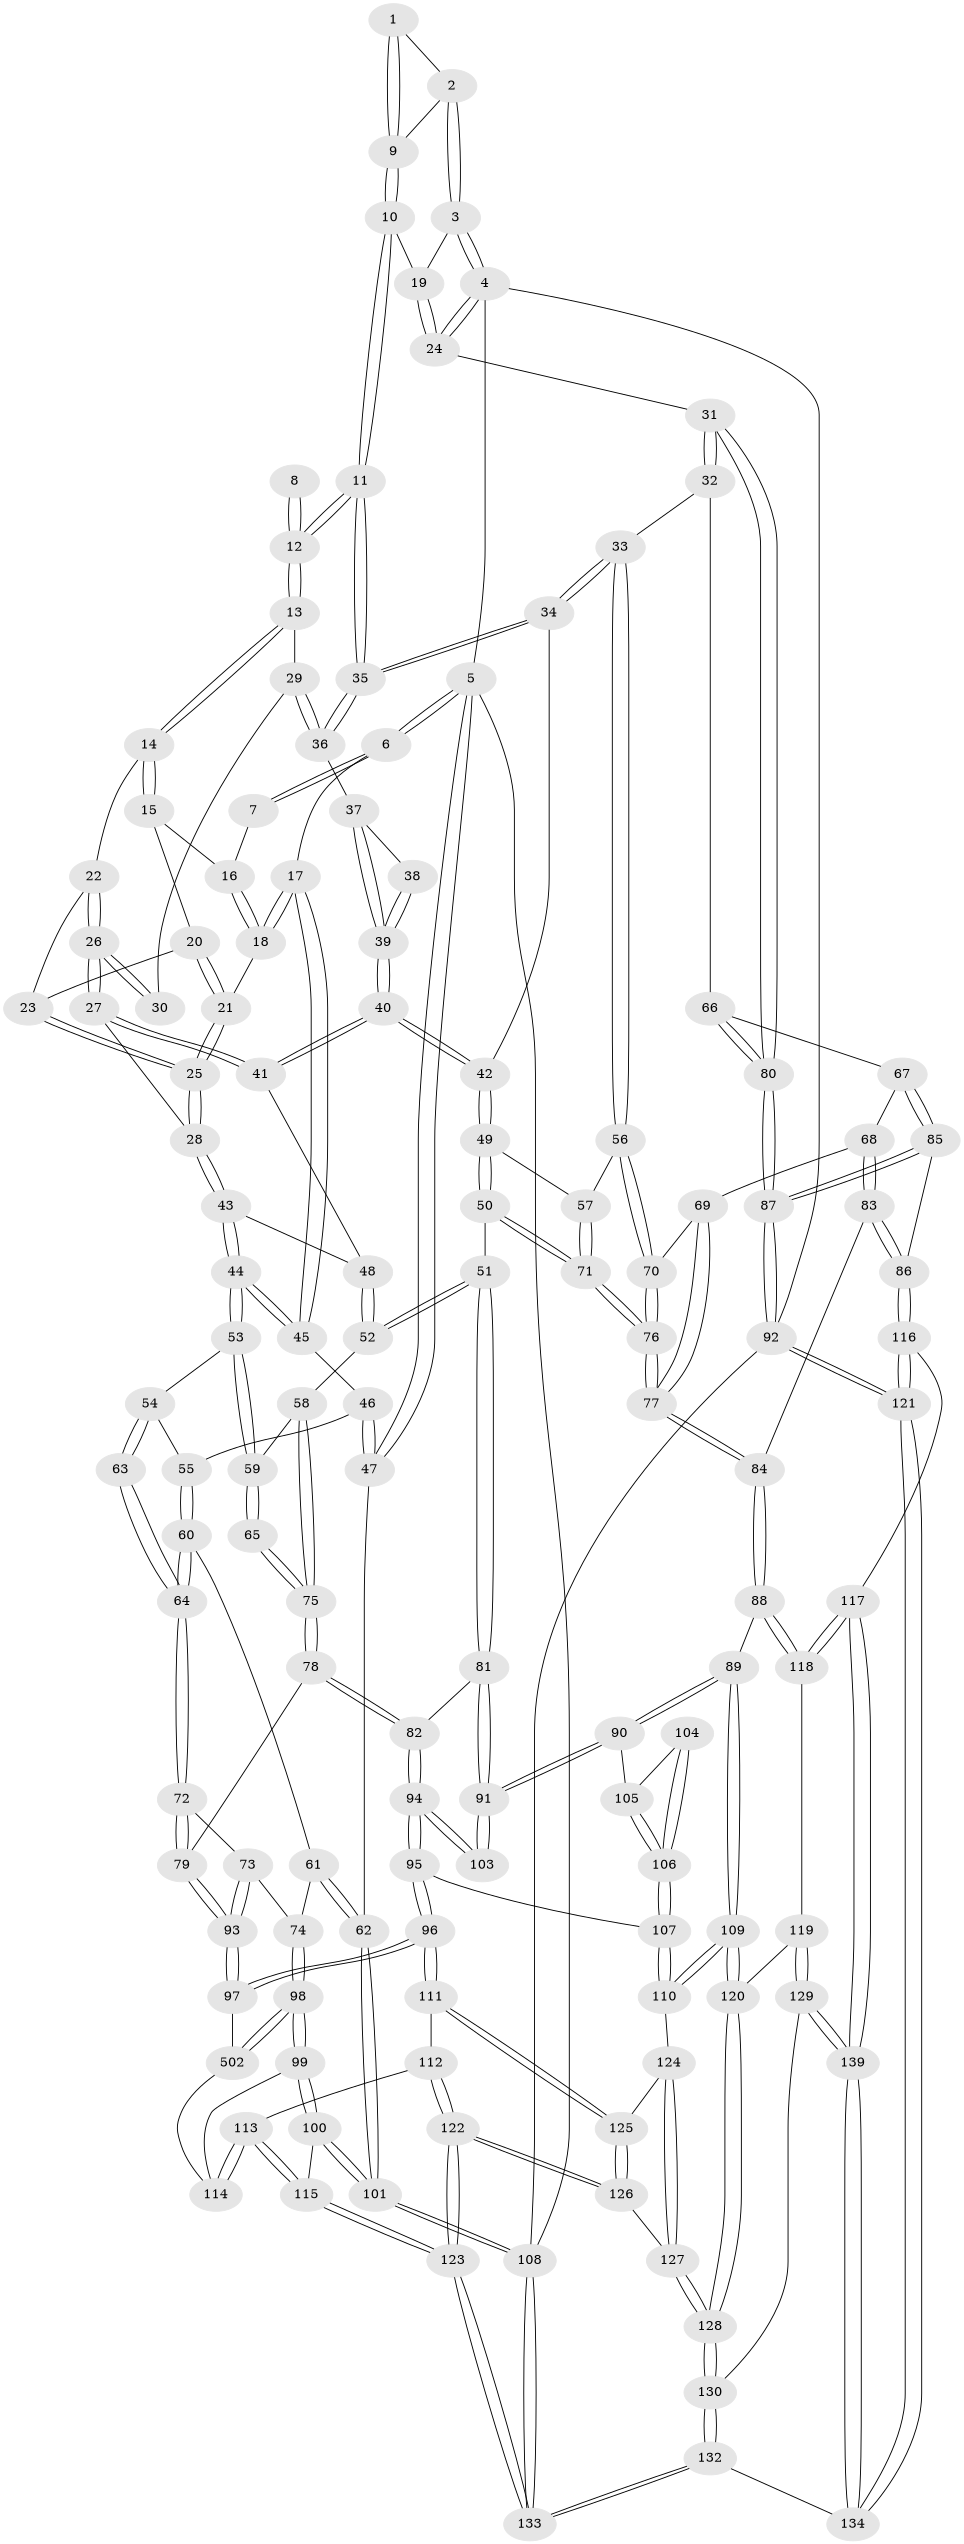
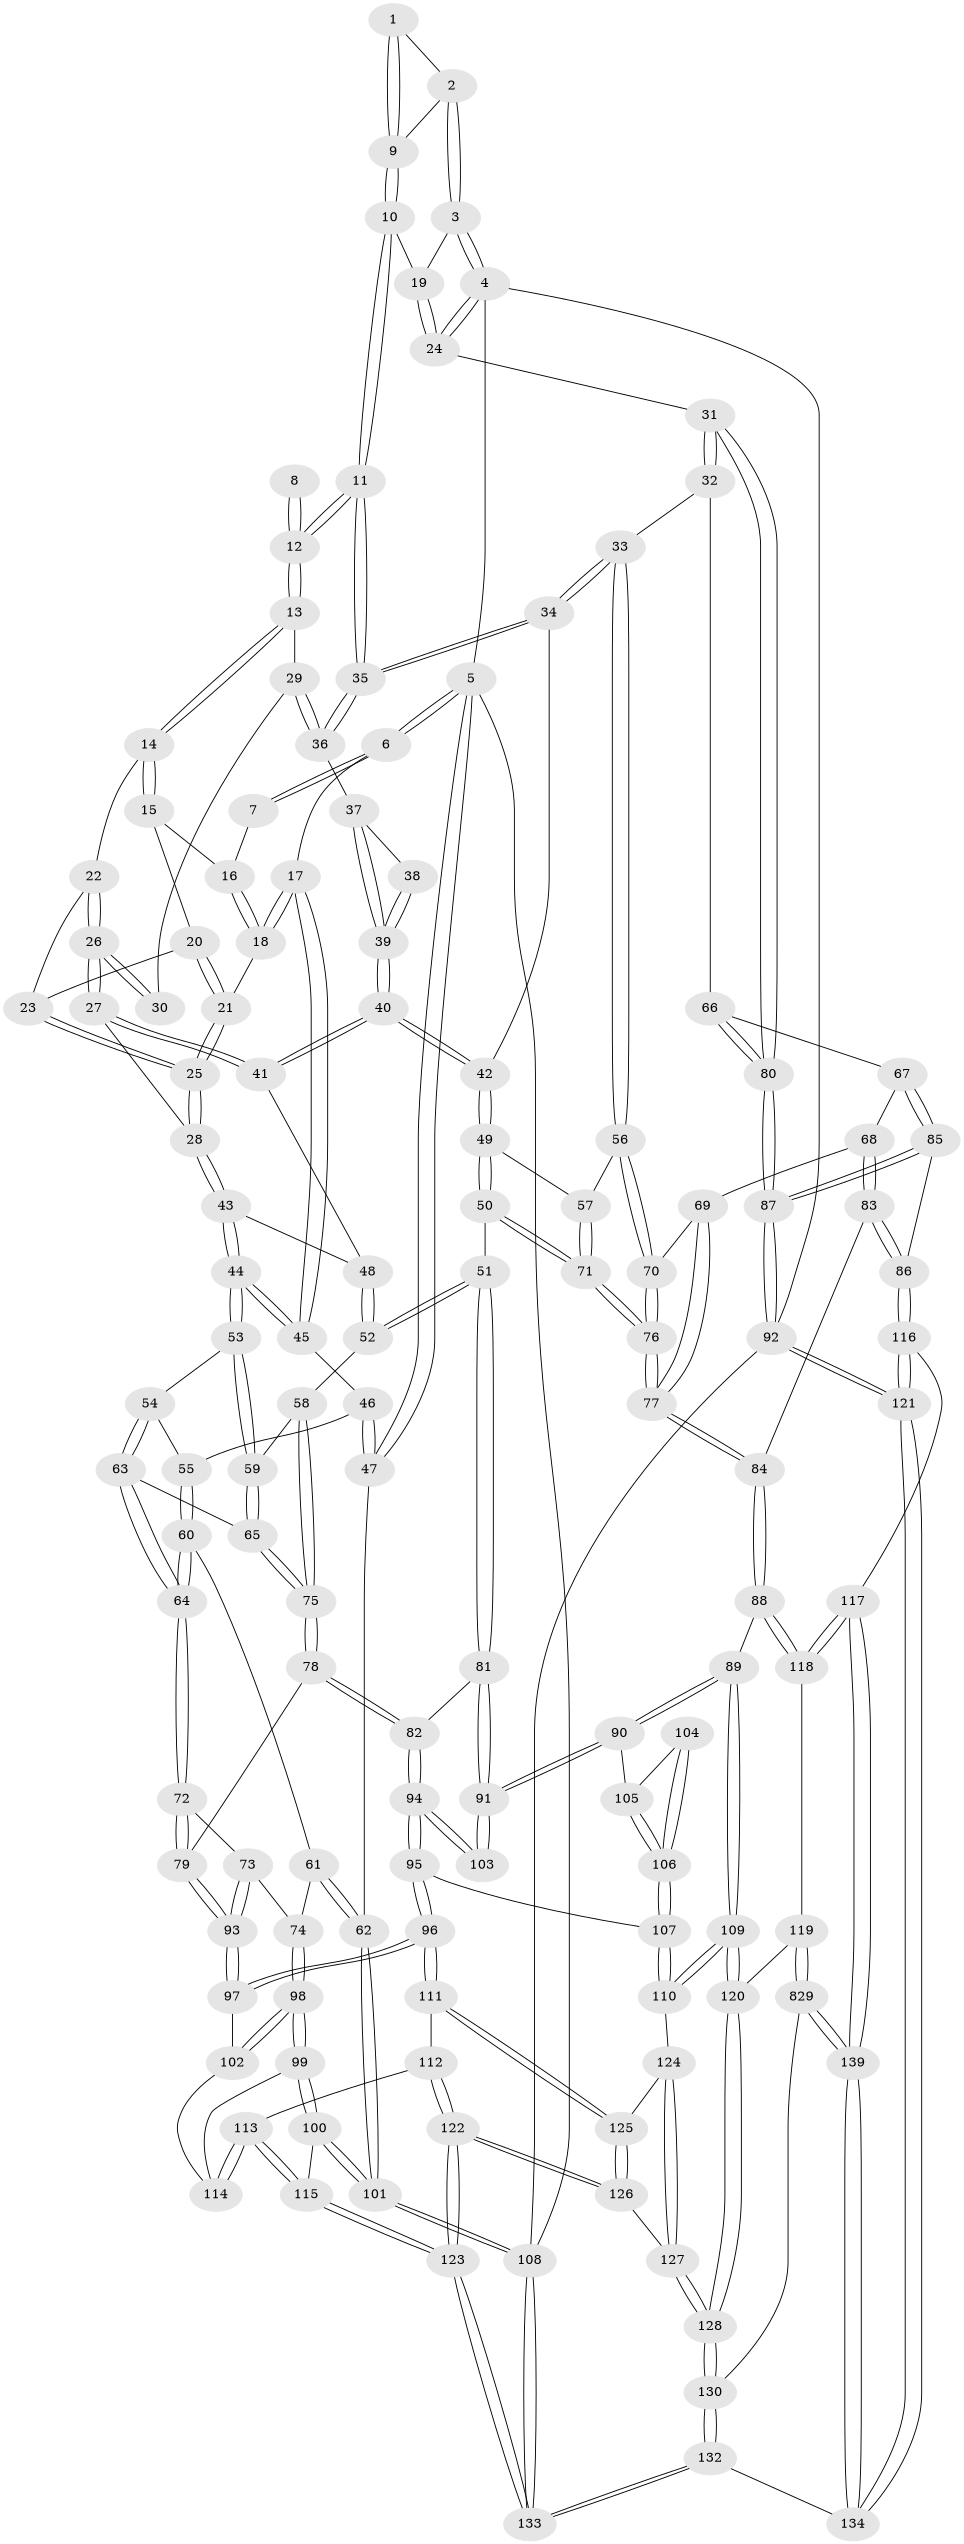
edge "63" -- "65": added
node "129": label "129" -> "829"
node "502": label "502" -> "102"
